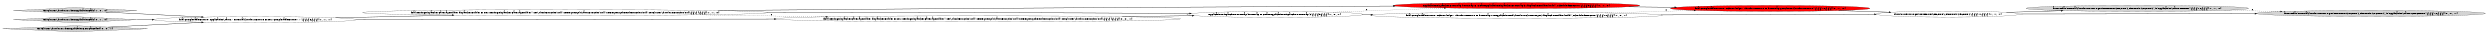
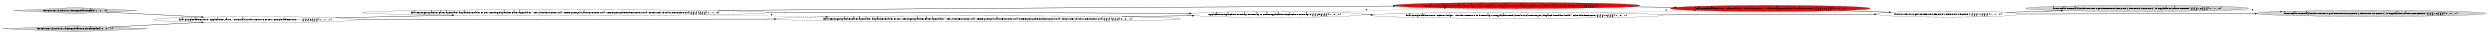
node "testClusterShutdownWhenApplicationFails['0', '1', '0']": removed
